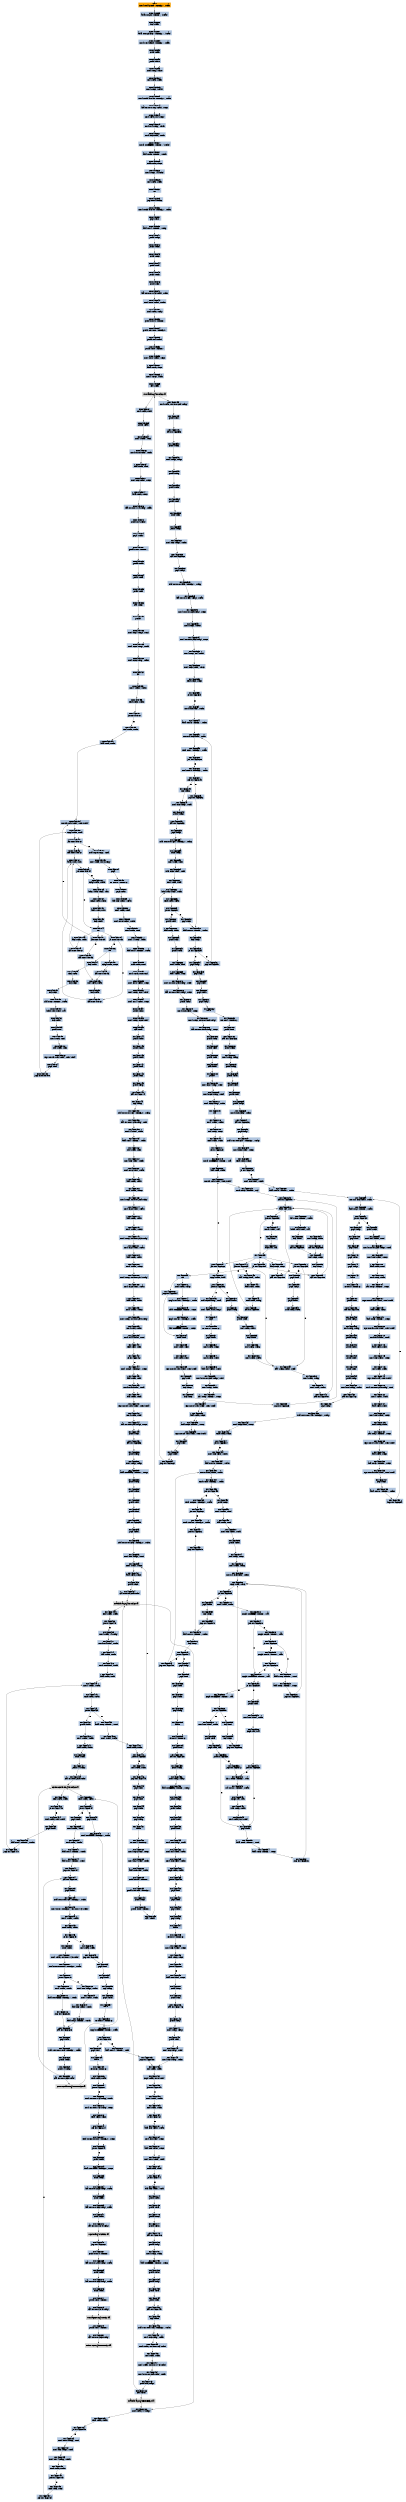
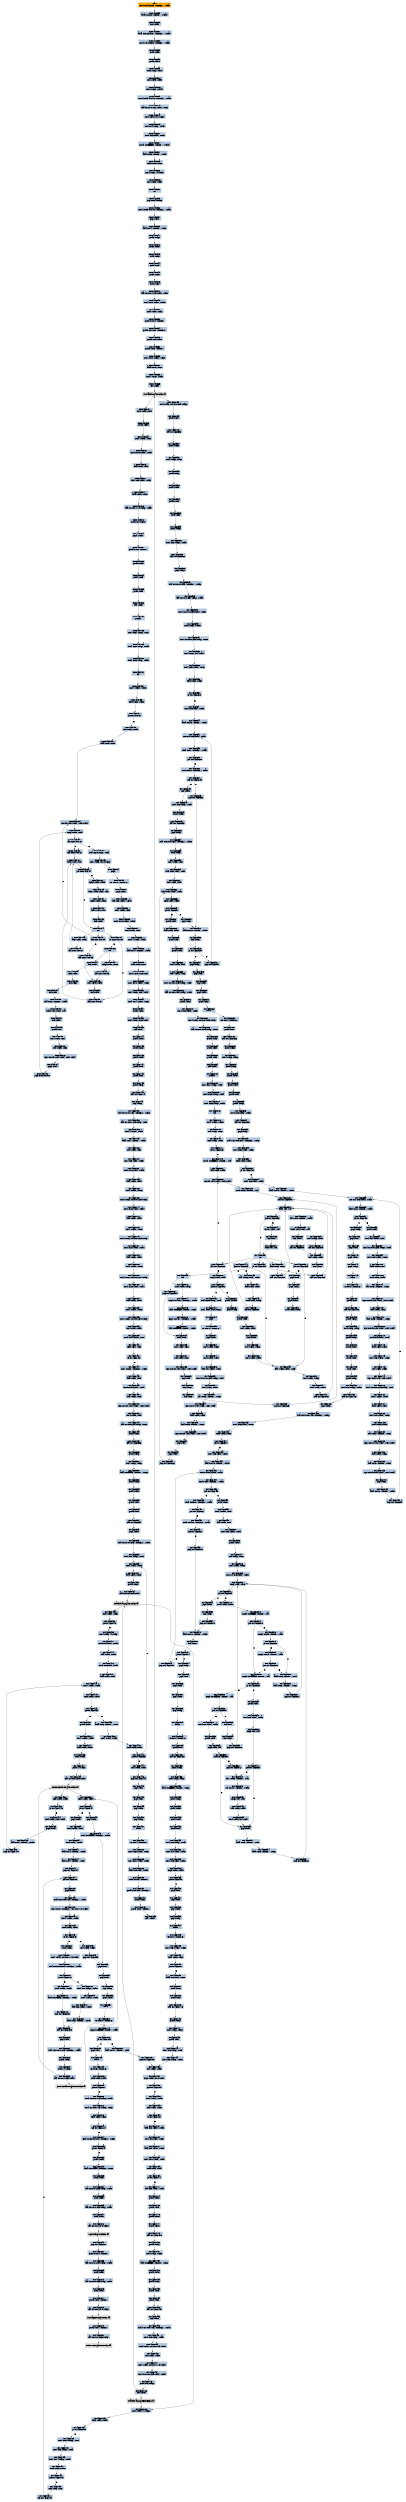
node "0x14660030 pushl %ebx": label "0x14660030 pushl %ebx" -> "0x14660030 pushl %addb"
